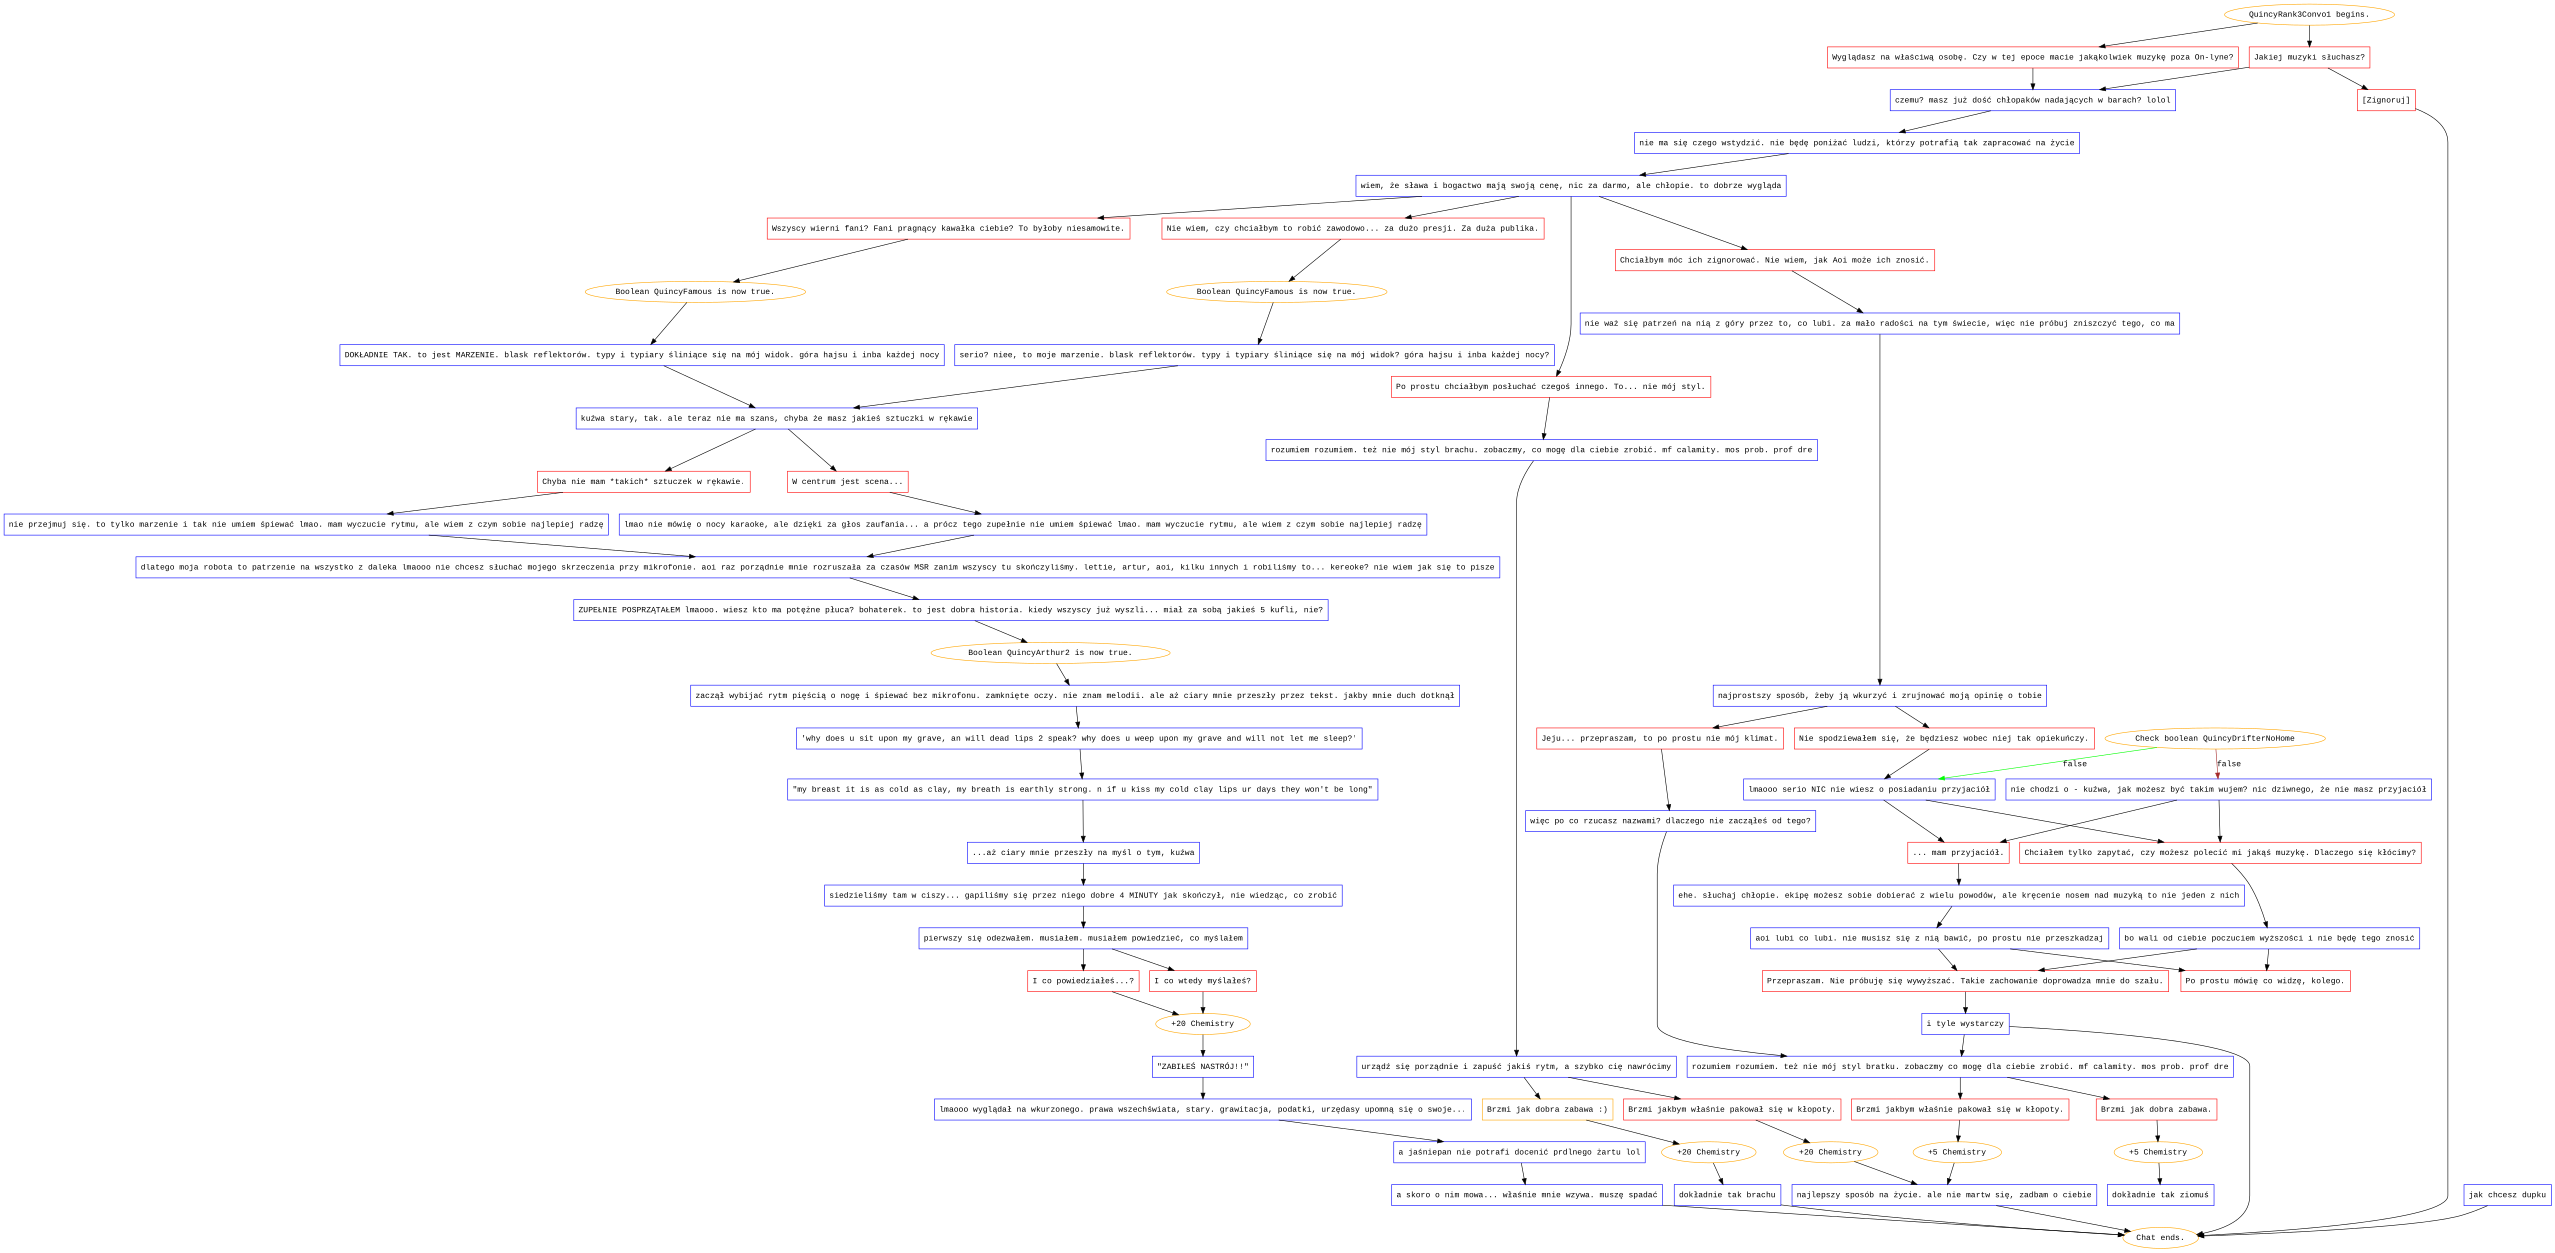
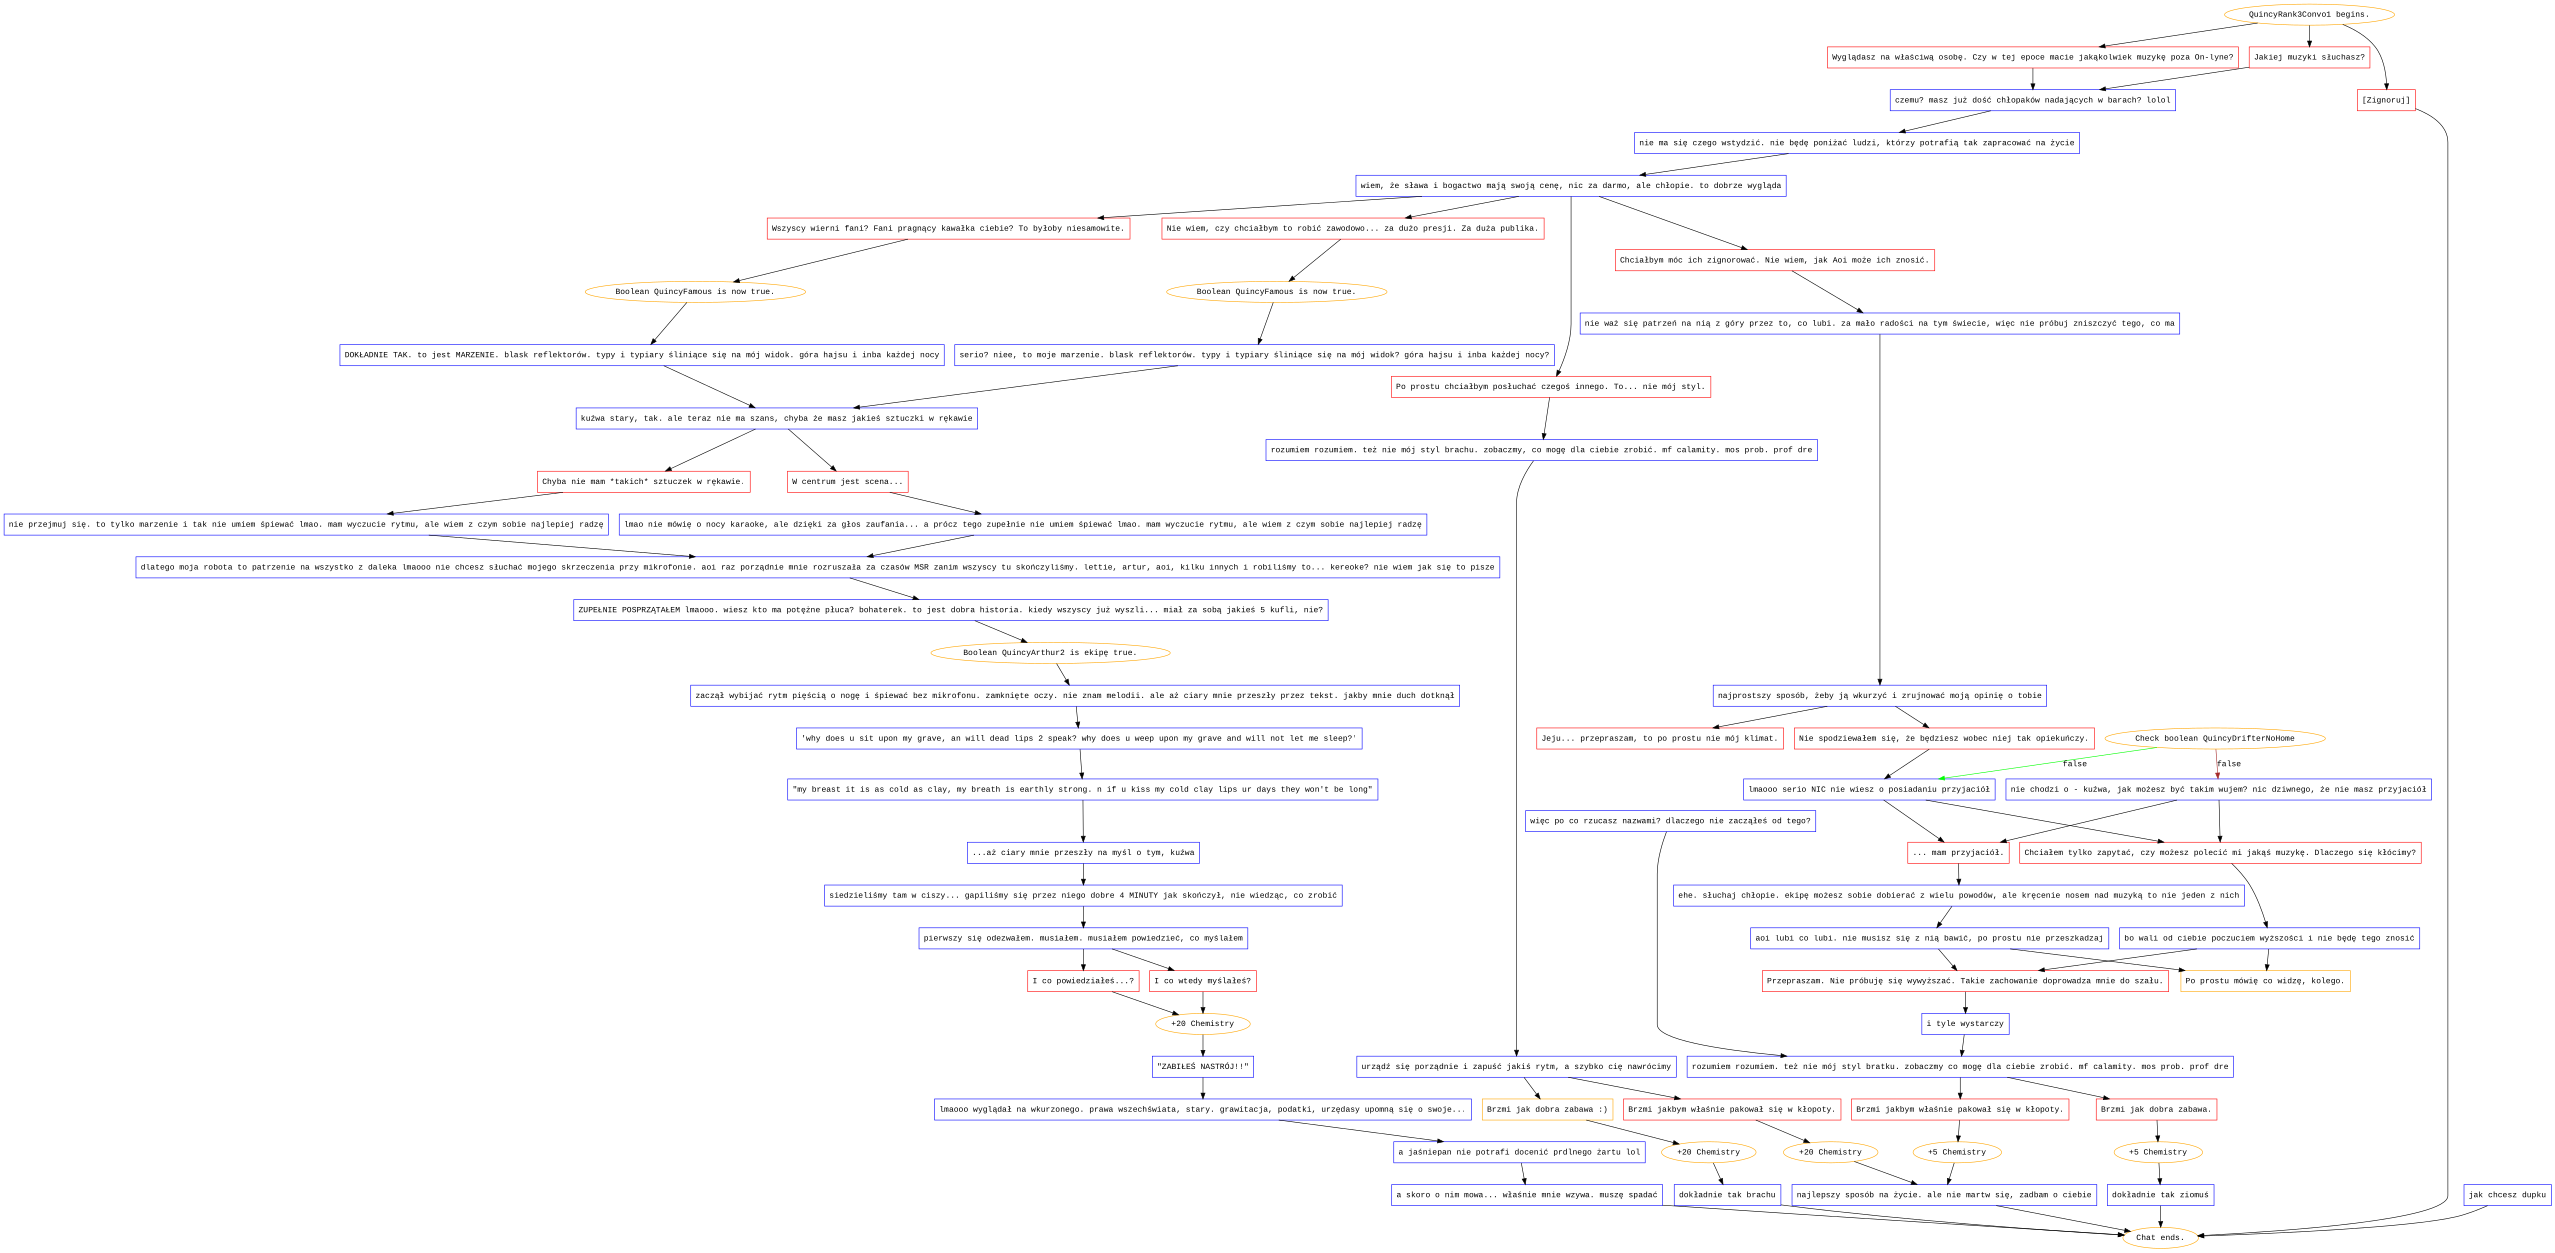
edge "Jakiej muzyki słuchasz?" -> "[Zignoruj]": now "QuincyRank3Convo1 begins." -> "[Zignoruj]"
node "Boolean QuincyArthur2 is now true.": label "Boolean QuincyArthur2 is now true." -> "Boolean QuincyArthur2 is ekipę true."
edge "Jeju... przepraszam, to po prostu nie mój klimat." -> "więc po co rzucasz nazwami? dlaczego nie zacząłeś od tego?": removed
node "Po prostu mówię co widzę, kolego.": color red -> orange
edge "i tyle wystarczy" -> "Chat ends.": now "dokładnie tak ziomuś" -> "Chat ends."
